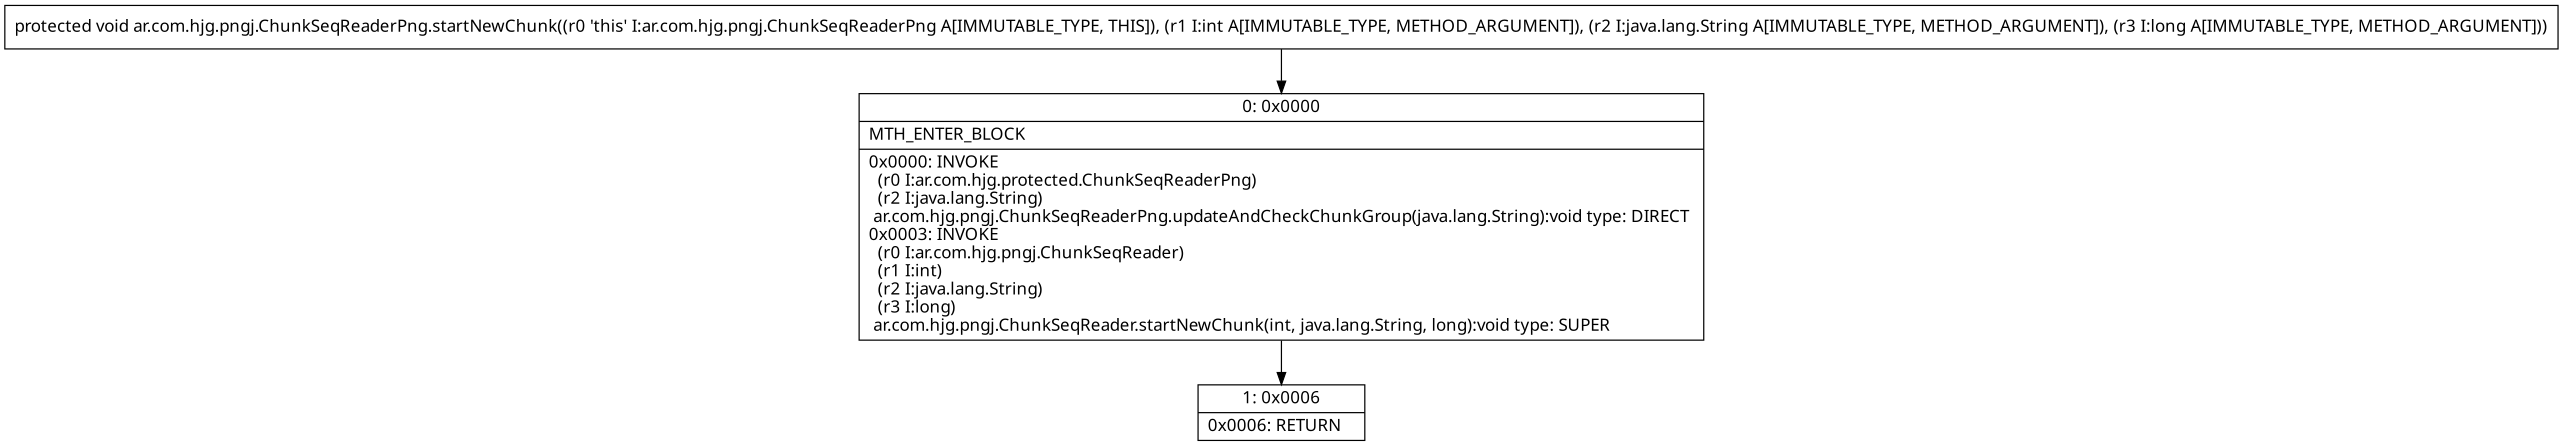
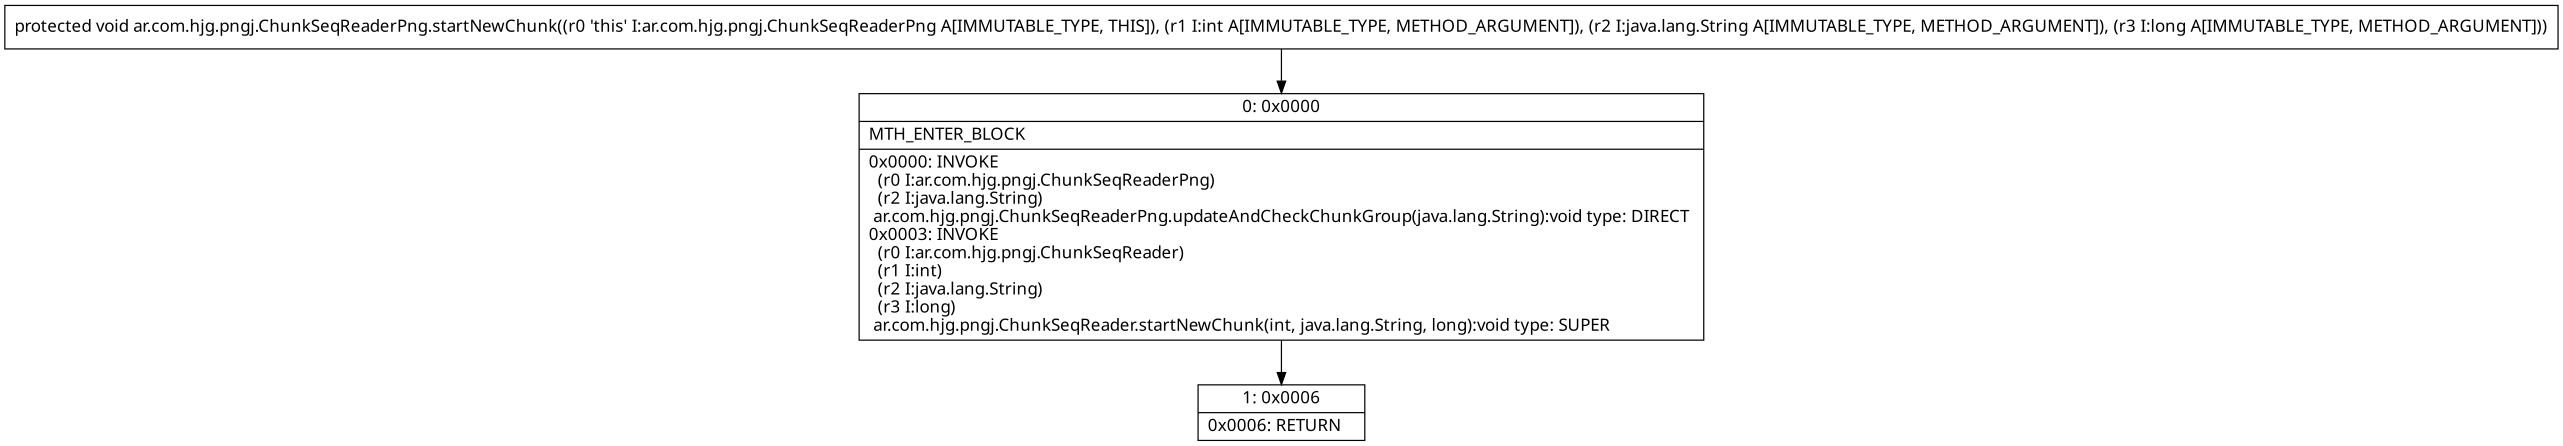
node "0: 0x0000": text "(r0 I:ar.com.hjg.protected.ChunkSeqReaderPng)" -> "(r0 I:ar.com.hjg.pngj.ChunkSeqReaderPng)"
